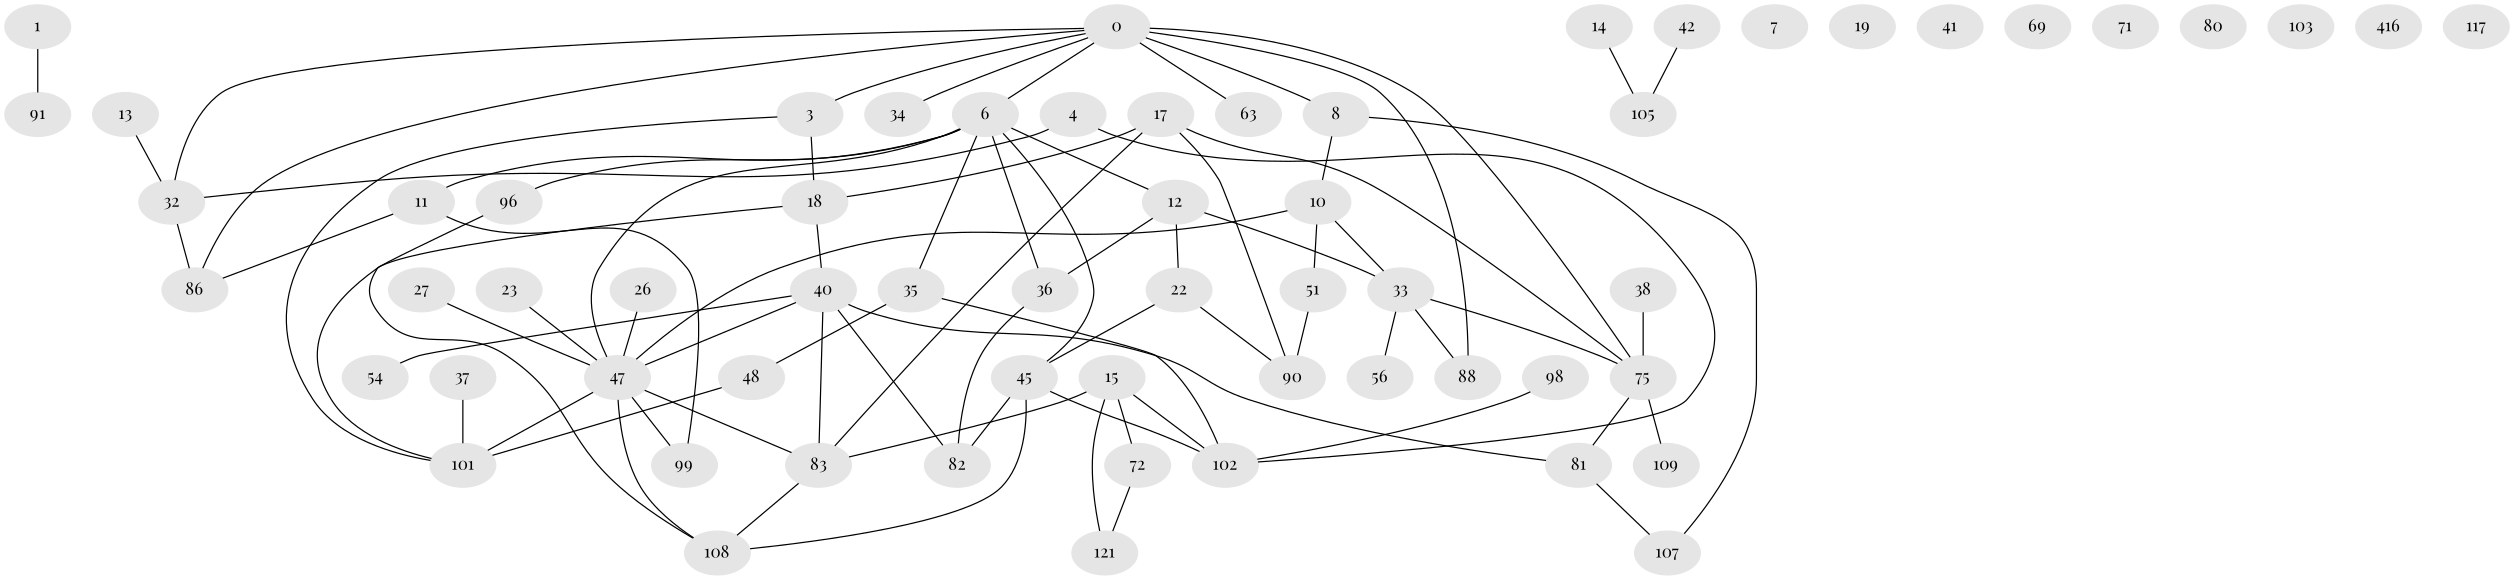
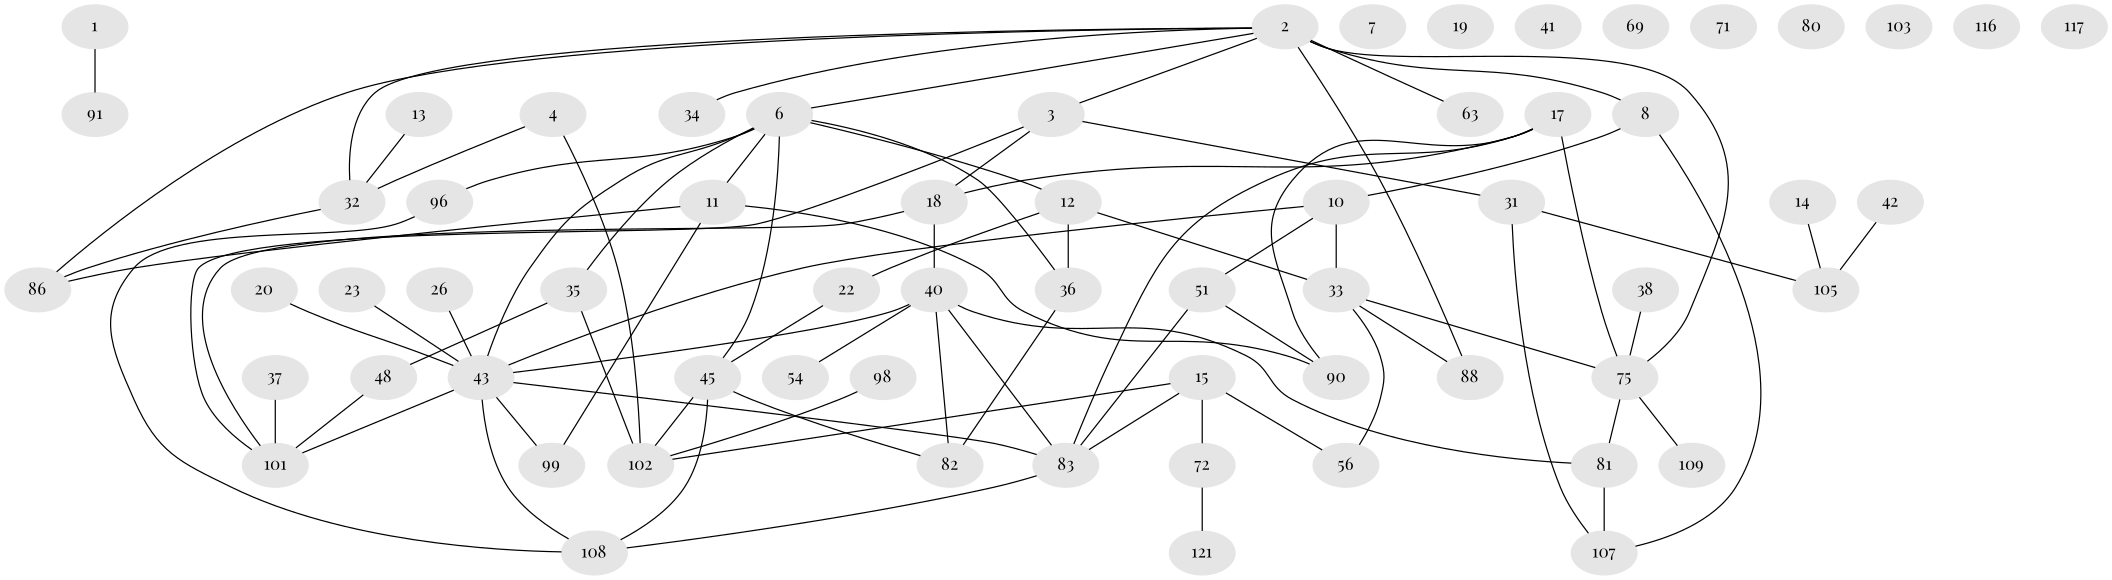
node "0": label "0" -> "2"
node "416": label "416" -> "116"
node "31": added
node "27": label "27" -> "20"
edge "22" -- "90": now "11" -- "90"
edge "51" -- "83": added
node "47": label "47" -> "43"
edge "15" -- "121": now "15" -- "56"
